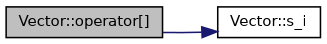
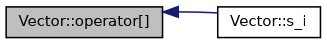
edge "Vector::operator[]" -> "Vector::s_i": reversed
